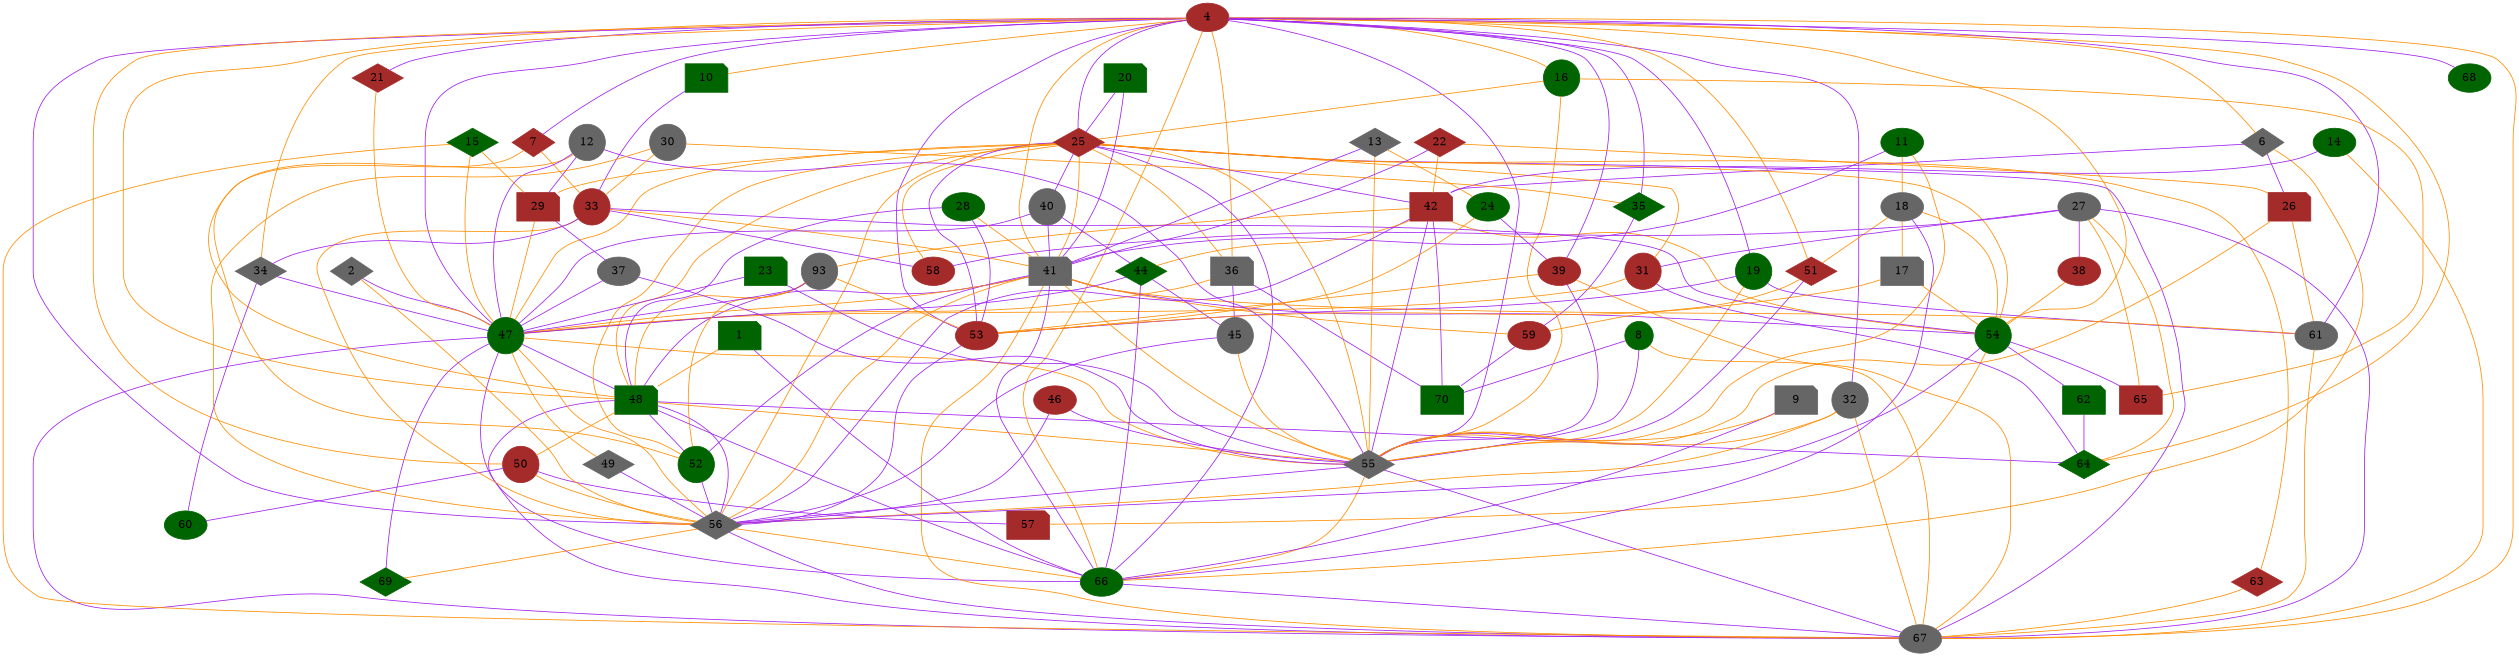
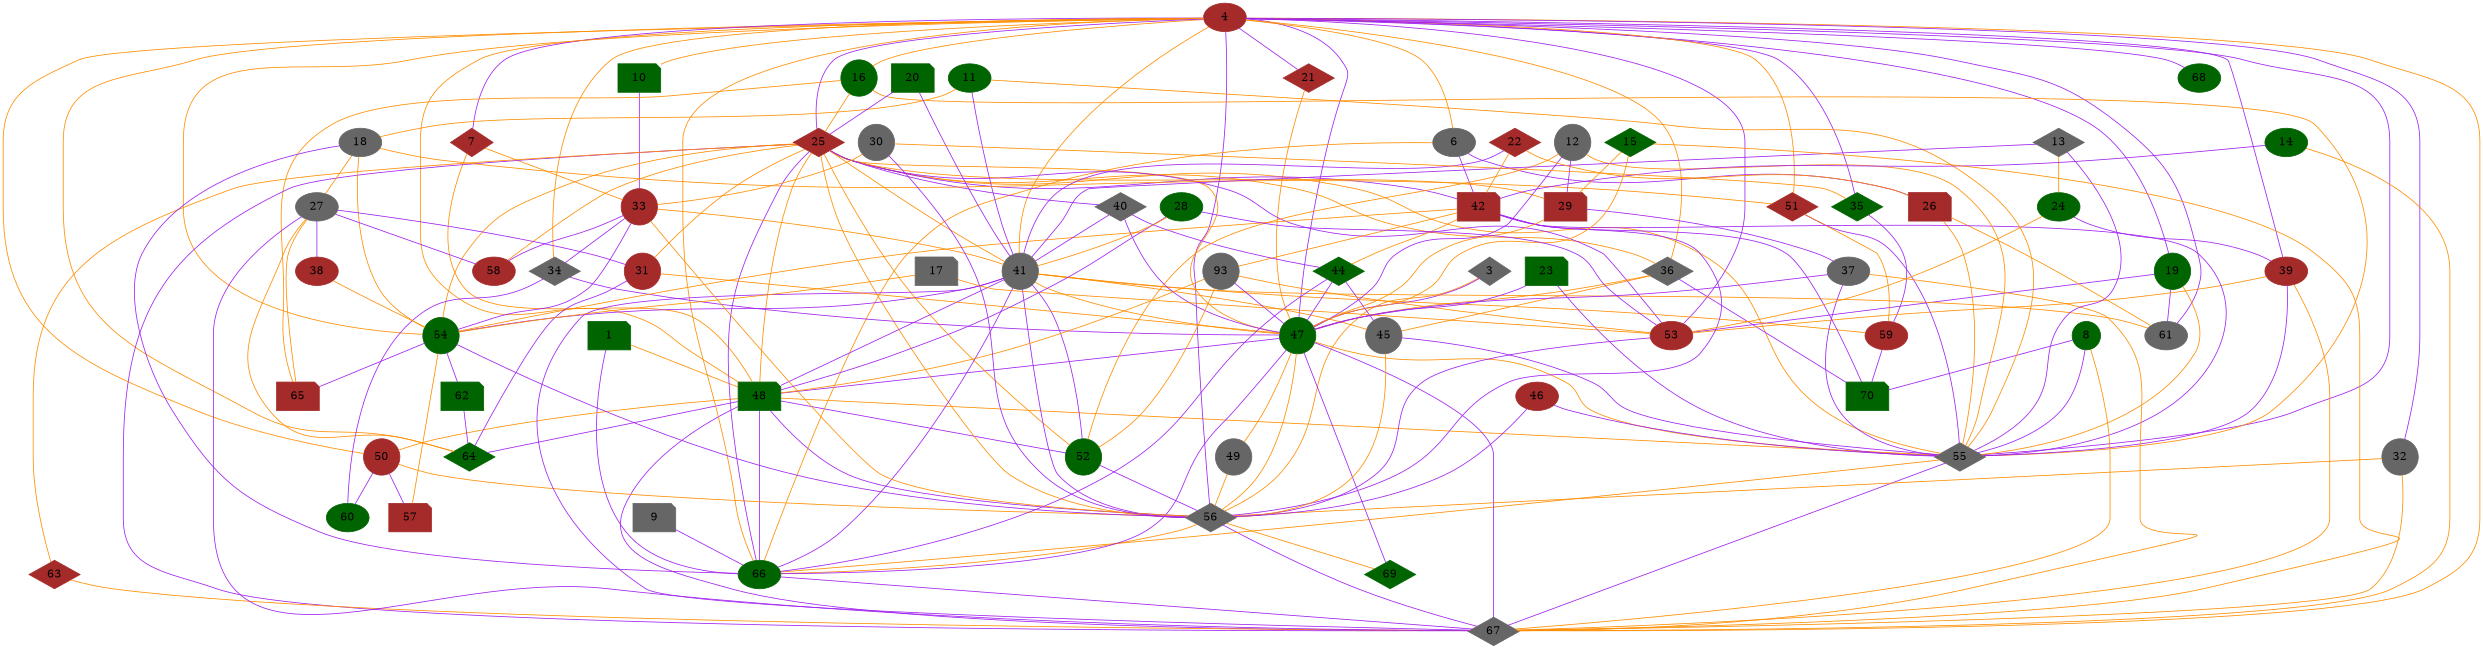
node "6": shape diamond -> ellipse
edge "12" -- "55": color purple -> darkorange
node "40": shape circle -> diamond
edge "18" -- "17": now "18" -- "27"
node "2": label "2" -> "3"
node "41": shape note -> circle
node "36": shape note -> diamond
edge "36" -- "45": color purple -> darkorange
edge "13" -- "55": color darkorange -> purple
edge "30" -- "56": color darkorange -> purple
edge "41" -- "56": color darkorange -> purple
edge "41" -- "55": now "41" -- "45"
edge "45" -- "56": color purple -> darkorange
edge "45" -- "55": color darkorange -> purple
edge "9" -- "55": removed
edge "32" -- "55": removed
node "49": shape diamond -> circle
edge "49" -- "56": color purple -> darkorange
edge "55" -- "56": removed
edge "61" -- "67": now "37" -- "67"
edge "41" -- "67": color darkorange -> purple
node "67": shape ellipse -> diamond
